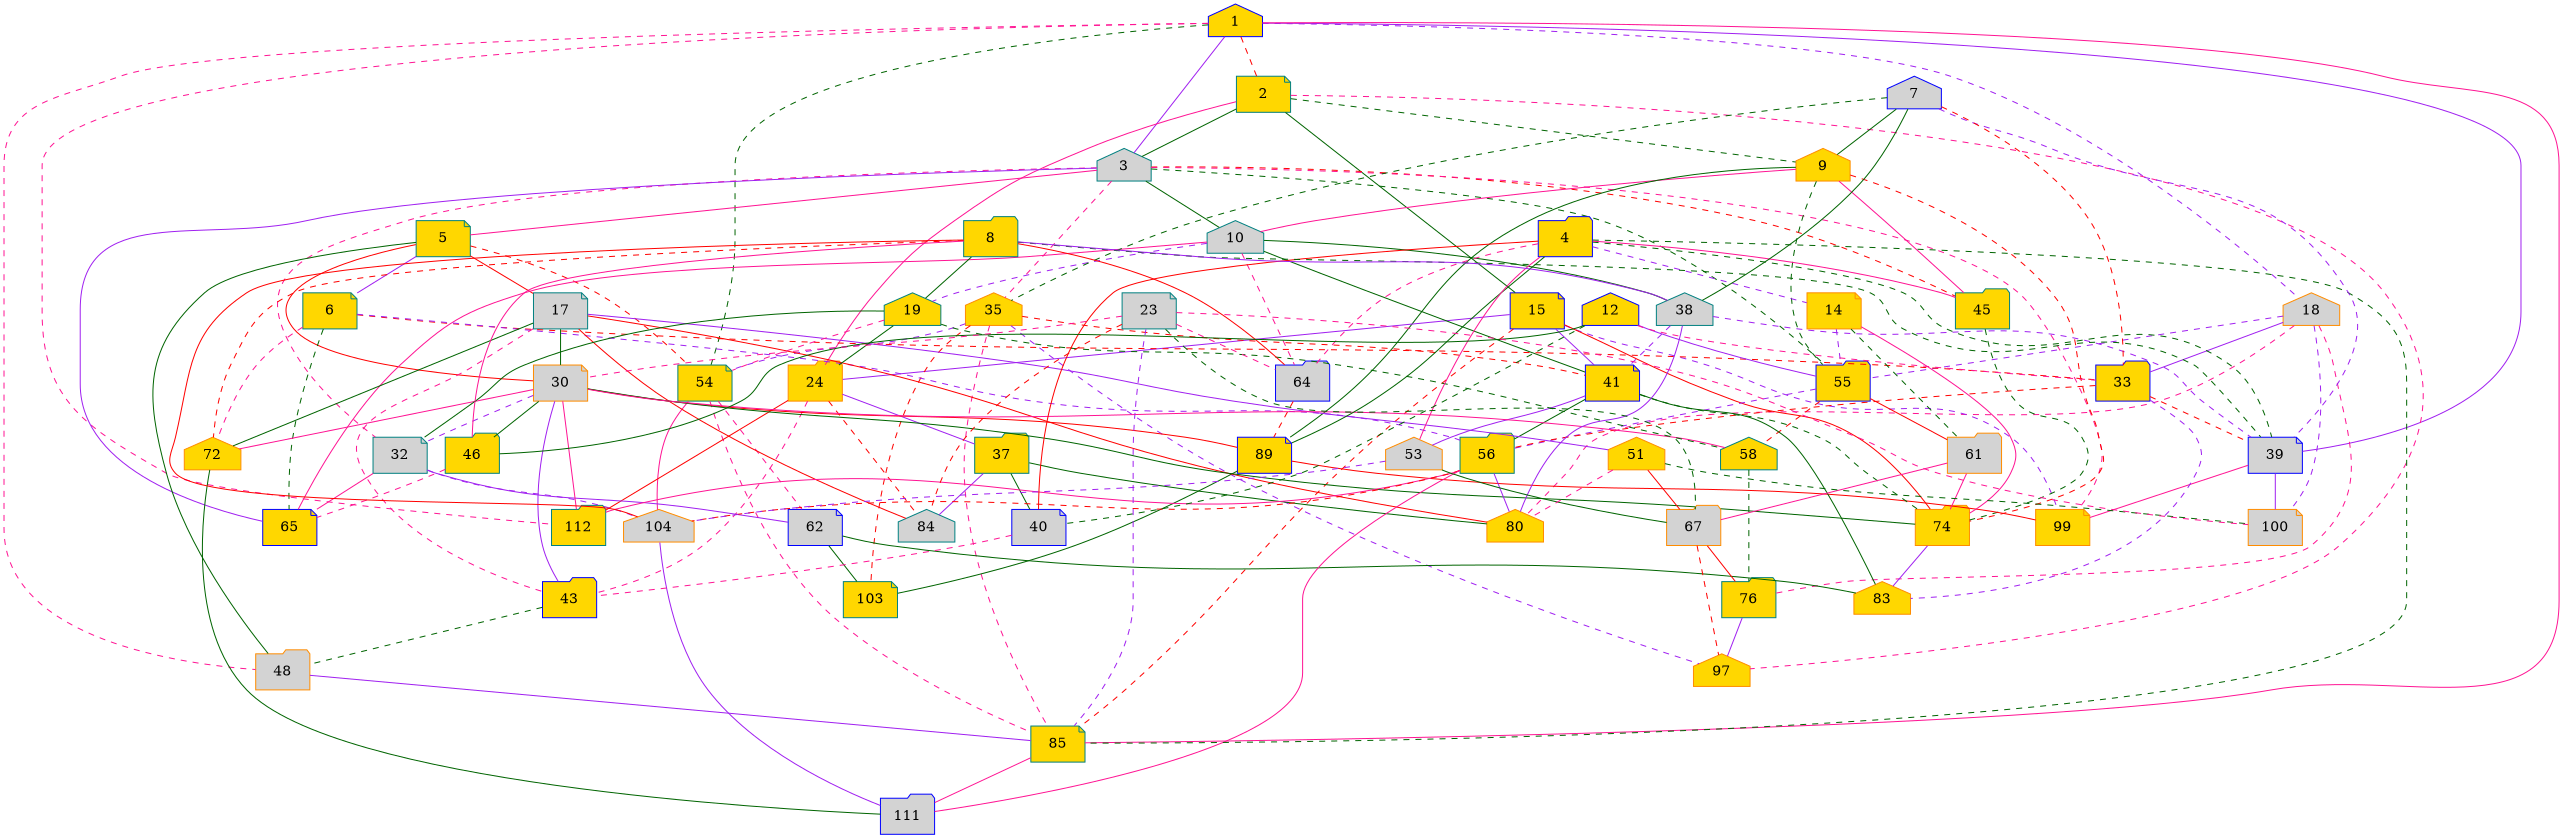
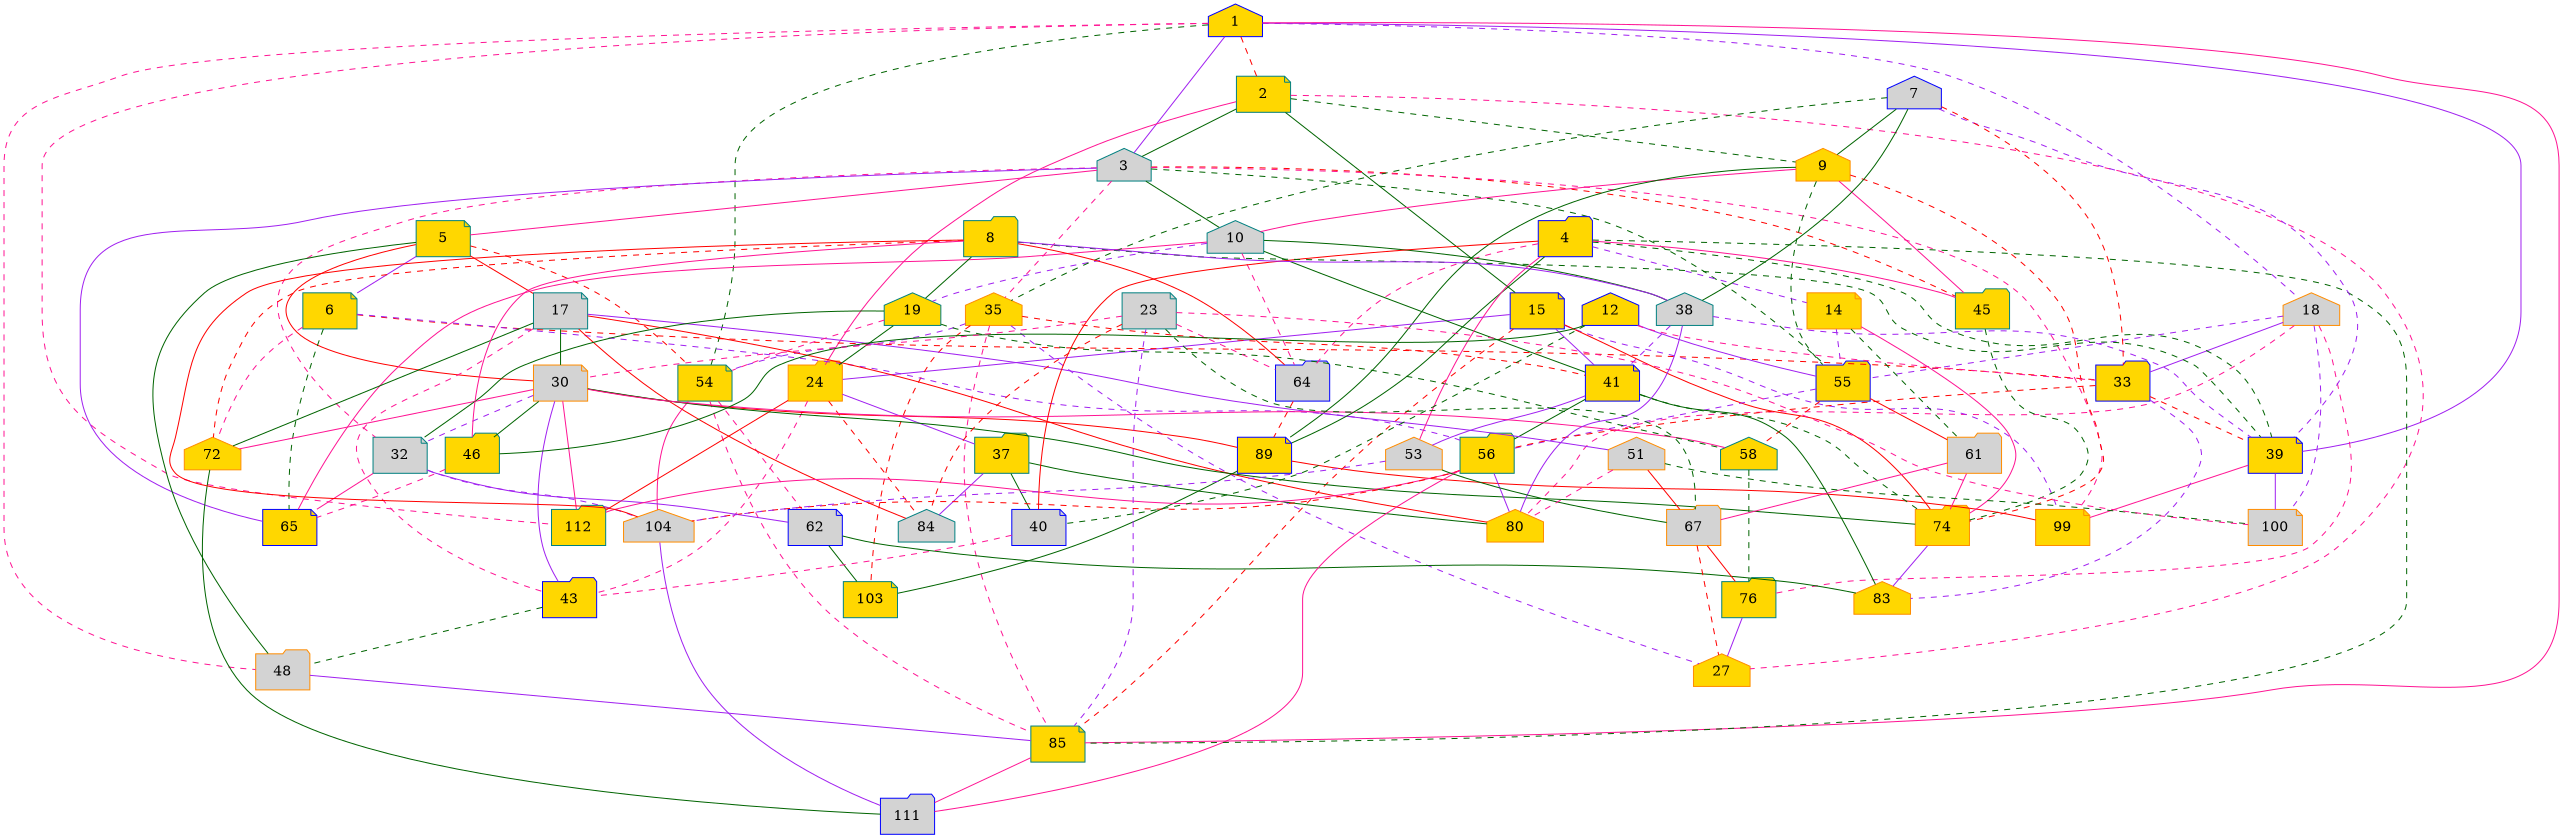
node "51": fillcolor gold -> lightgrey
node "39": fillcolor lightgrey -> gold
node "97": label "97" -> "27"
